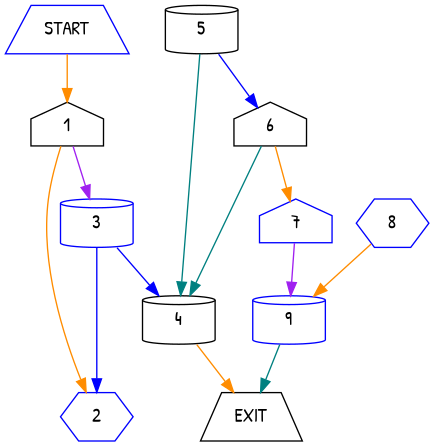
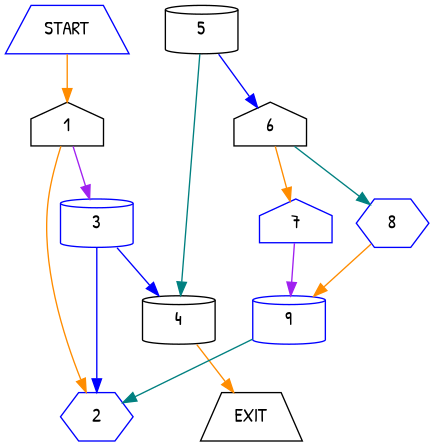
edge "6" -> "4": now "6" -> "8"
edge "9" -> "EXIT": now "9" -> "2"
